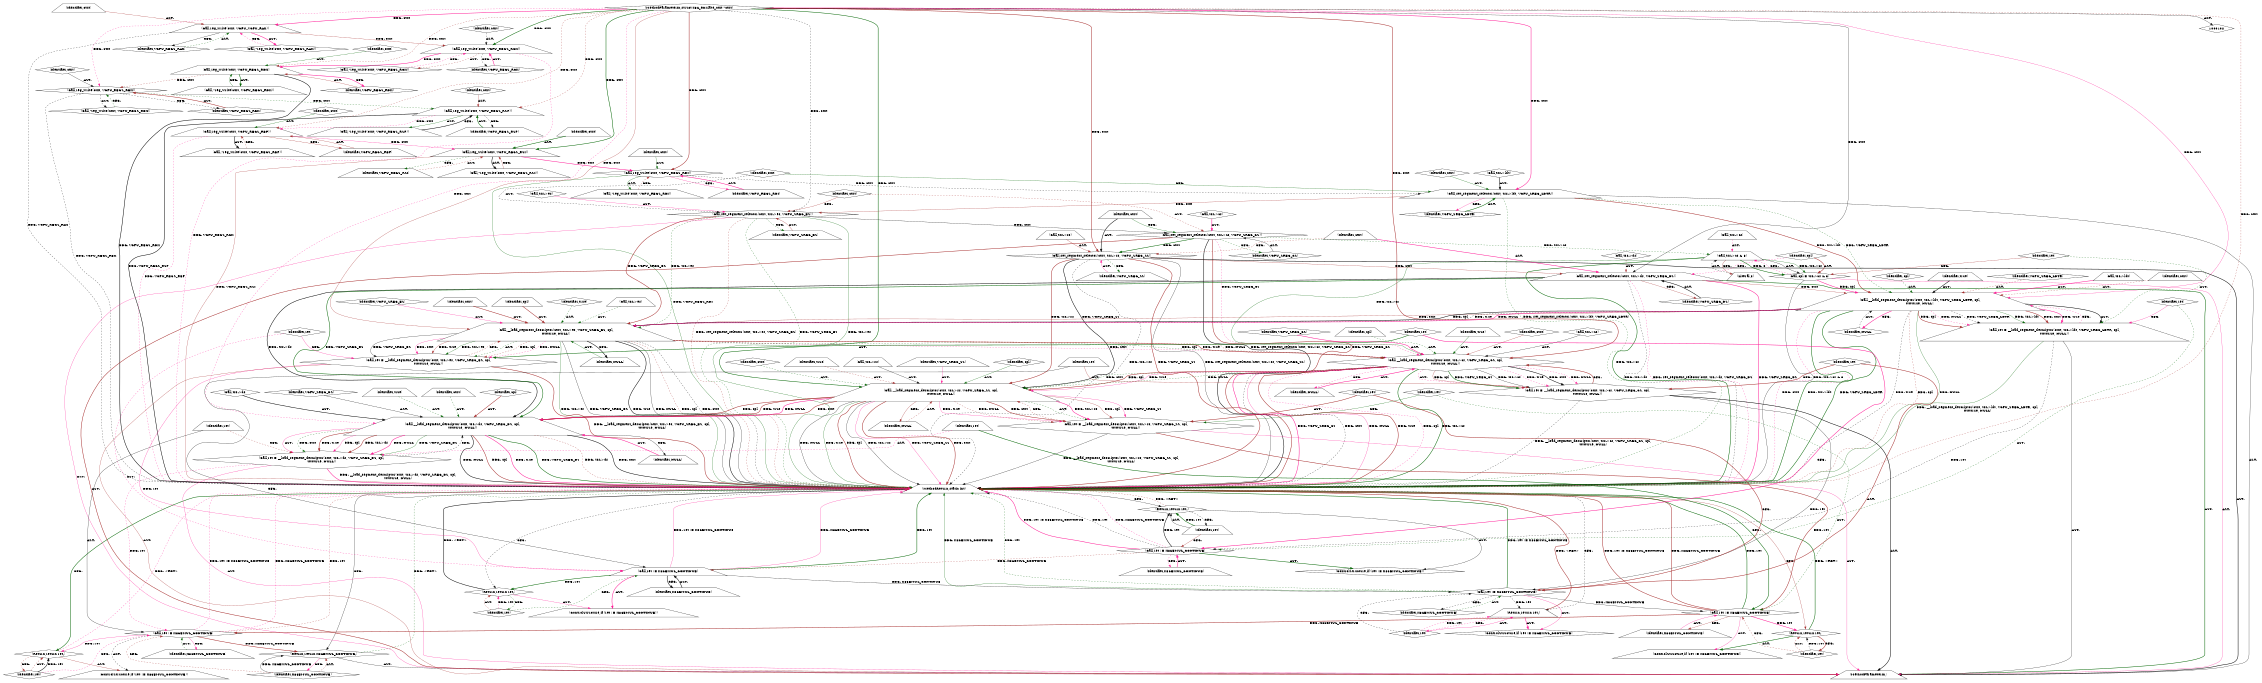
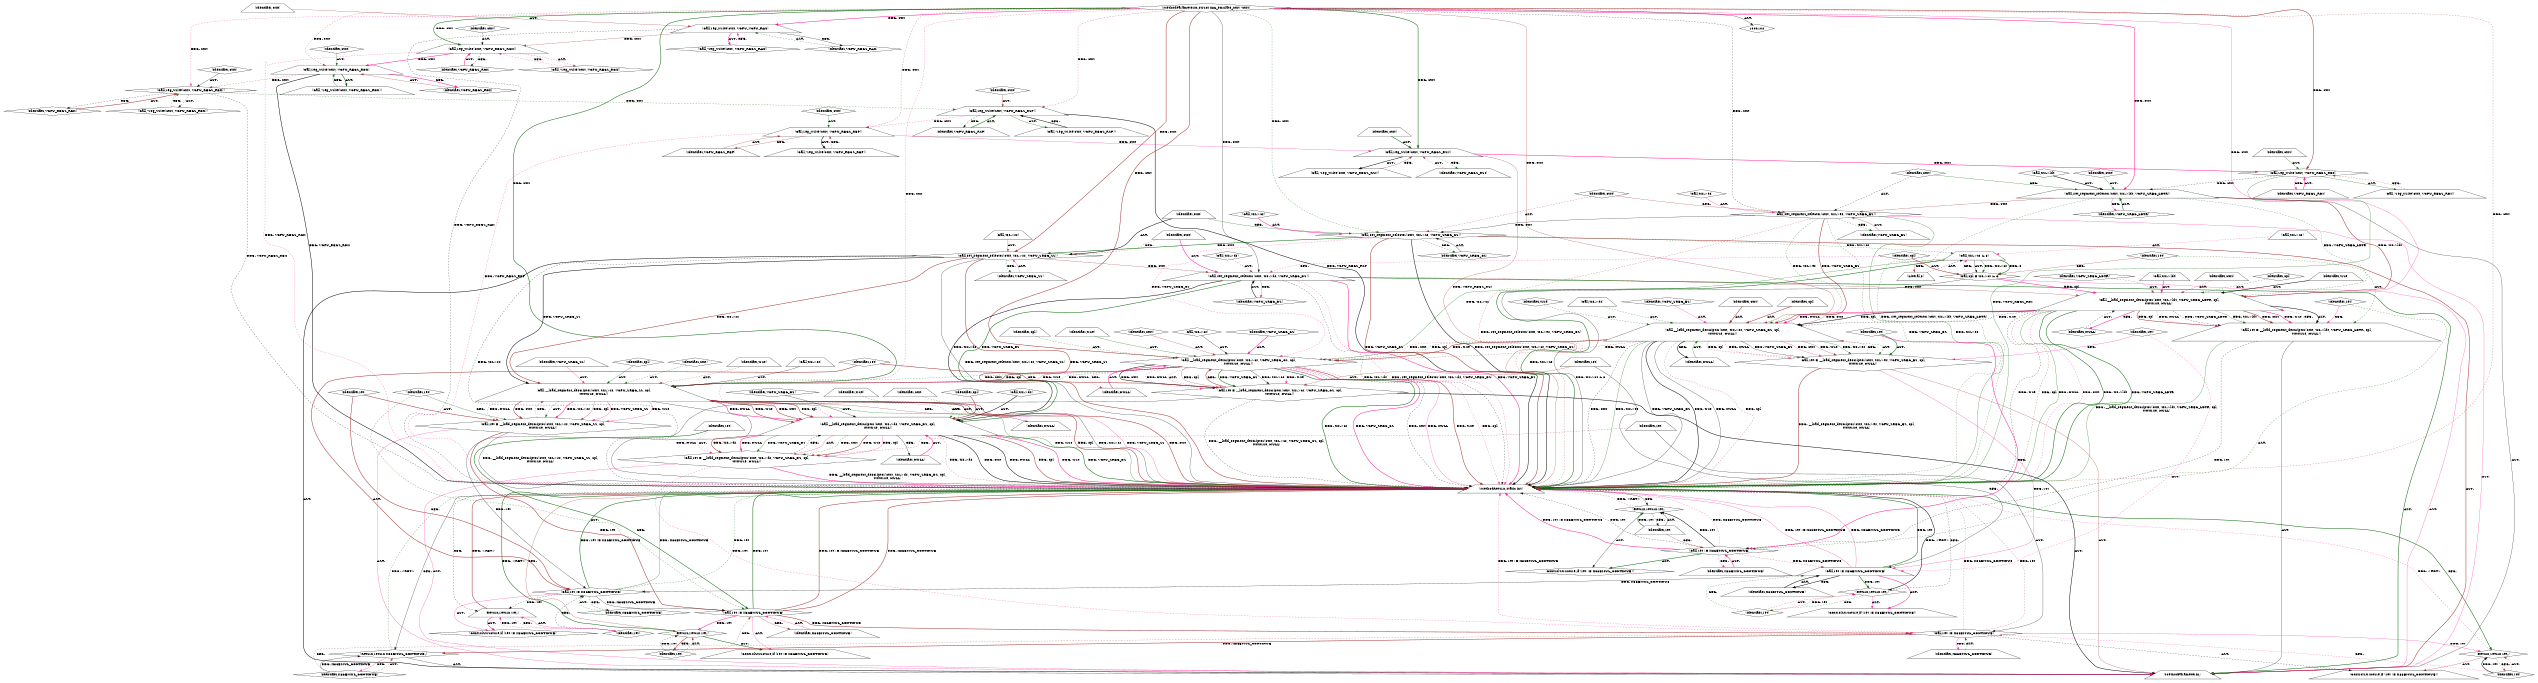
edge "(MethodParameterIn,struct x86_emulate_ctxt *ctxt)" -> "(Call,set_segment_selector(ctxt, tss->cs, VCPU_SREG_CS))": added, label "DDG: ctxt"
